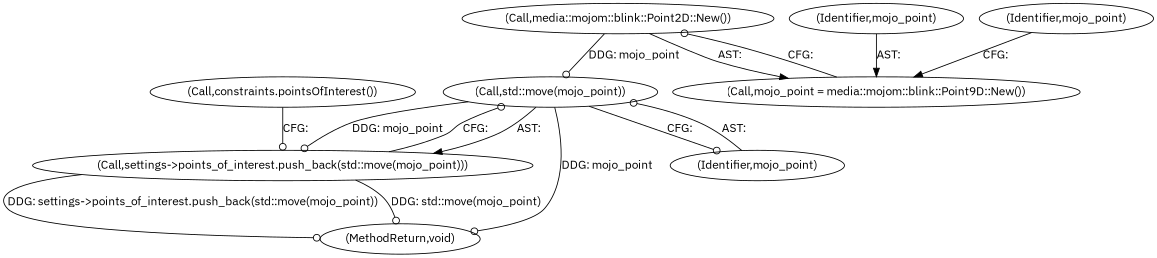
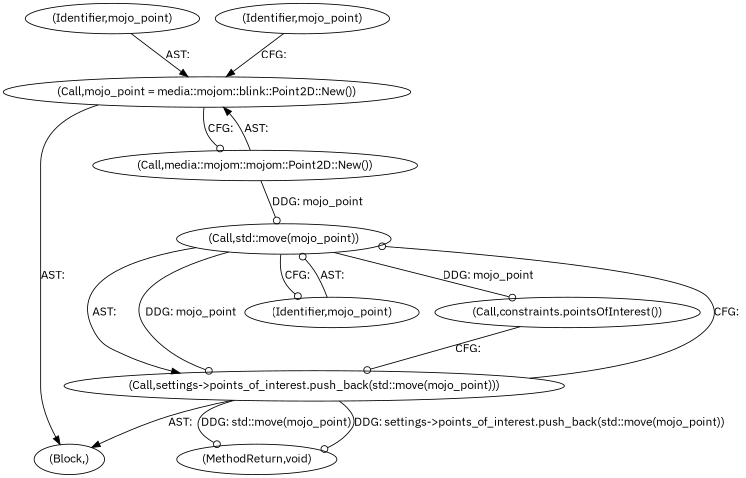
node "(Call,media::mojom::blink::Point2D::New())": label "(Call,media::mojom::blink::Point2D::New())" -> "(Call,media::mojom::mojom::Point2D::New())"
node "(Call,mojo_point = media::mojom::blink::Point9D::New())": label "(Call,mojo_point = media::mojom::blink::Point9D::New())" -> "(Call,mojo_point = media::mojom::blink::Point2D::New())"
edge "(Call,std::move(mojo_point))" -> "(MethodReturn,void)": now "(Call,std::move(mojo_point))" -> "(Call,constraints.pointsOfInterest())"
node "(Block,)": added
